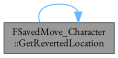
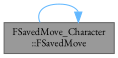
node "FSavedMove_Character ::GetRevertedLocation": label "FSavedMove_Character ::GetRevertedLocation" -> "FSavedMove_Character ::FSavedMove"
